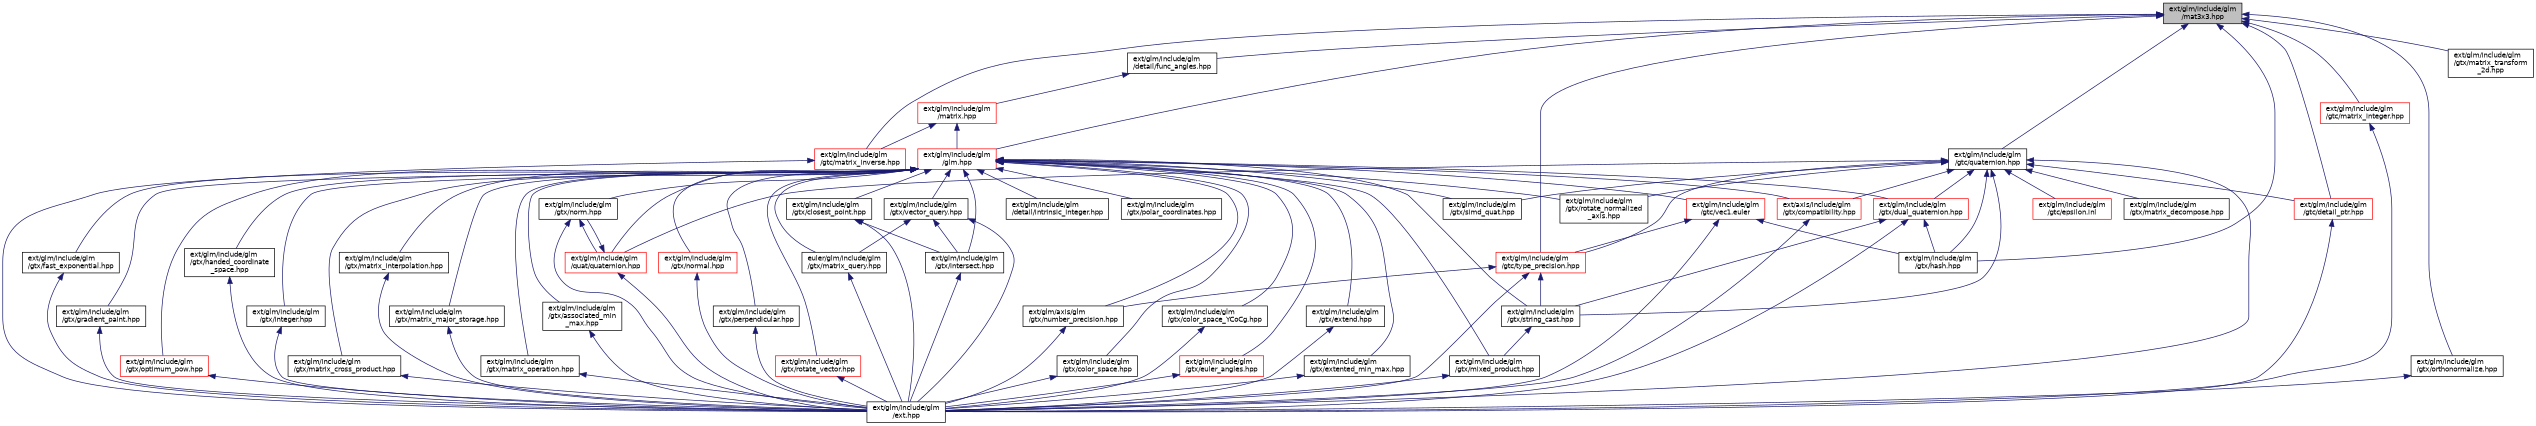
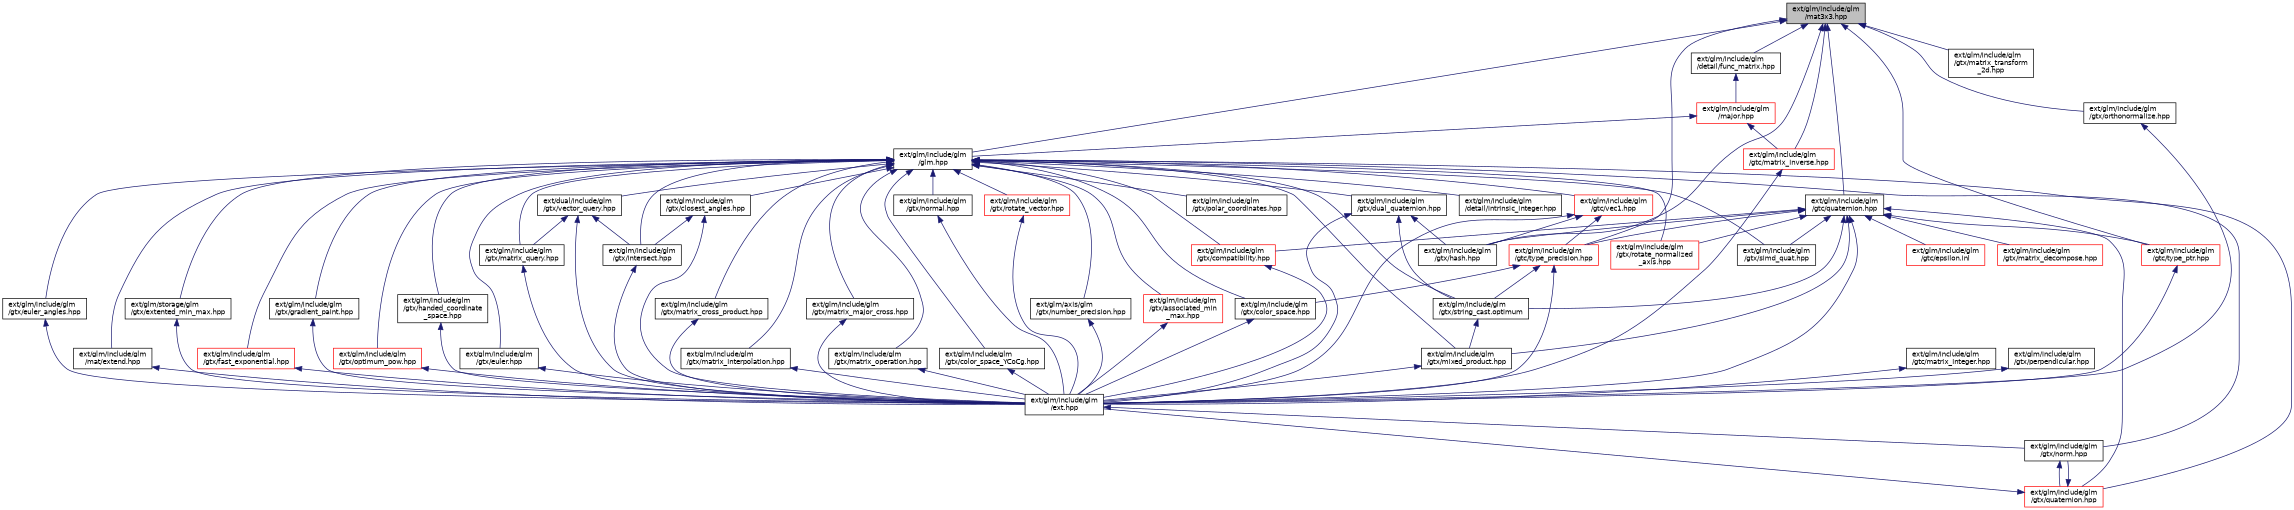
edge "ext/glm/include/glm /gtc/matrix_integer.hpp" -> "ext/glm/include/glm /mat3x3.hpp": removed
node "ext/glm/include/glm /detail/func_angles.hpp": label "ext/glm/include/glm /detail/func_angles.hpp" -> "ext/glm/include/glm /detail/func_matrix.hpp"
node "ext/glm/include/glm /matrix.hpp": label "ext/glm/include/glm /matrix.hpp" -> "ext/glm/include/glm /major.hpp"
node "ext/glm/include/glm /gtc/matrix_integer.hpp": color red -> black
node "ext/glm/include/glm /glm.hpp": color red -> black
edge "ext/glm/include/glm /gtx/dual_quaternion.hpp" -> "ext/glm/include/glm /gtc/quaternion.hpp": now "ext/glm/include/glm /gtx/mixed_product.hpp" -> "ext/glm/include/glm /gtc/quaternion.hpp"
edge "ext/glm/include/glm /gtx/perpendicular.hpp" -> "ext/glm/include/glm /glm.hpp": removed
node "ext/glm/include/glm /gtx/closest_point.hpp": label "ext/glm/include/glm /gtx/closest_point.hpp" -> "ext/glm/include/glm /gtx/closest_angles.hpp"
node "ext/glm/include/glm /gtx/vector_query.hpp": label "ext/glm/include/glm /gtx/vector_query.hpp" -> "ext/dual/include/glm /gtx/vector_query.hpp"
node "ext/glm/include/glm /gtx/rotate_normalized _axis.hpp": color black -> red
node "ext/glm/include/glm /gtc/vec1.euler": label "ext/glm/include/glm /gtc/vec1.euler" -> "ext/glm/include/glm /gtc/vec1.hpp"
node "ext/axis/include/glm /gtx/compatibility.hpp": label "ext/axis/include/glm /gtx/compatibility.hpp" -> "ext/glm/include/glm /gtx/compatibility.hpp"
node "ext/glm/include/glm /gtx/dual_quaternion.hpp": color red -> black
node "ext/glm/include/glm /gtx/matrix_decompose.hpp": color black -> red
node "ext/glm/include/glm /gtc/detail_ptr.hpp": label "ext/glm/include/glm /gtc/detail_ptr.hpp" -> "ext/glm/include/glm /gtc/type_ptr.hpp"
node "ext/glm/include/glm /gtx/fast_exponential.hpp": color black -> red
node "ext/glm/include/glm /quat/quaternion.hpp": label "ext/glm/include/glm /quat/quaternion.hpp" -> "ext/glm/include/glm /gtx/quaternion.hpp"
node "ext/glm/include/glm /gtx/normal.hpp": color red -> black
node "euler/glm/include/glm /gtx/matrix_query.hpp": label "euler/glm/include/glm /gtx/matrix_query.hpp" -> "ext/glm/include/glm /gtx/matrix_query.hpp"
edge "ext/glm/axis/glm /gtx/number_precision.hpp" -> "ext/glm/include/glm /gtc/type_precision.hpp": now "ext/glm/include/glm /gtx/color_space.hpp" -> "ext/glm/include/glm /gtc/type_precision.hpp"
node "ext/glm/include/glm /gtx/integer.hpp": label "ext/glm/include/glm /gtx/integer.hpp" -> "ext/glm/include/glm /gtx/euler.hpp"
node "ext/glm/include/glm /gtx/matrix_major_storage.hpp": label "ext/glm/include/glm /gtx/matrix_major_storage.hpp" -> "ext/glm/include/glm /gtx/matrix_major_cross.hpp"
node "ext/glm/include/glm /gtx/associated_min _max.hpp": color black -> red
node "ext/glm/include/glm /gtx/extend.hpp": label "ext/glm/include/glm /gtx/extend.hpp" -> "ext/glm/include/glm /mat/extend.hpp"
node "ext/glm/include/glm /gtx/string_cast.hpp": label "ext/glm/include/glm /gtx/string_cast.hpp" -> "ext/glm/include/glm /gtx/string_cast.optimum"
edge "ext/glm/include/glm /ext.hpp" -> "ext/glm/include/glm /gtx/norm.hpp": reversed
node "ext/glm/include/glm /gtx/euler_angles.hpp": color red -> black
node "ext/glm/include/glm /gtx/extented_min_max.hpp": label "ext/glm/include/glm /gtx/extented_min_max.hpp" -> "ext/glm/storage/glm /gtx/extented_min_max.hpp"
